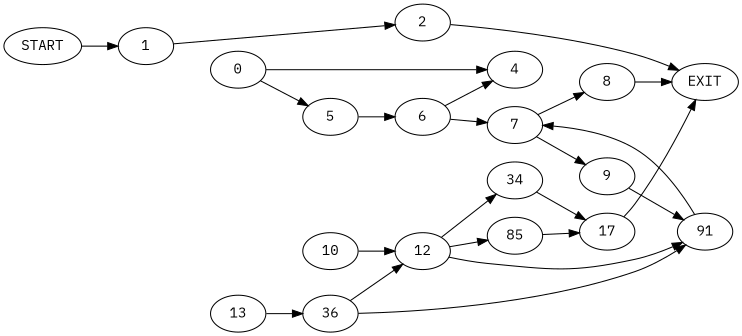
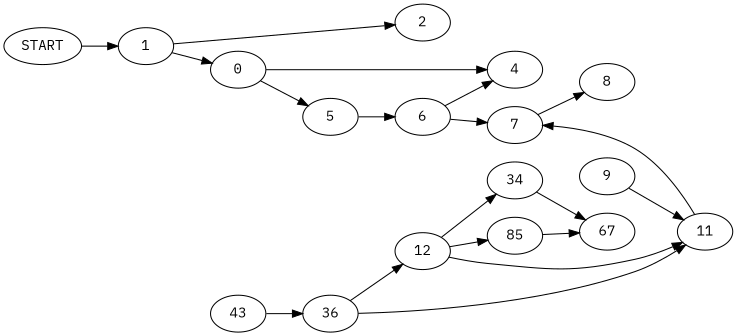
edge "1" -> "0": added
node "EXIT": removed
edge "7" -> "9": removed
node "17": label "17" -> "67"
node "91": label "91" -> "11"
node "10": removed
node "13": label "13" -> "43"
